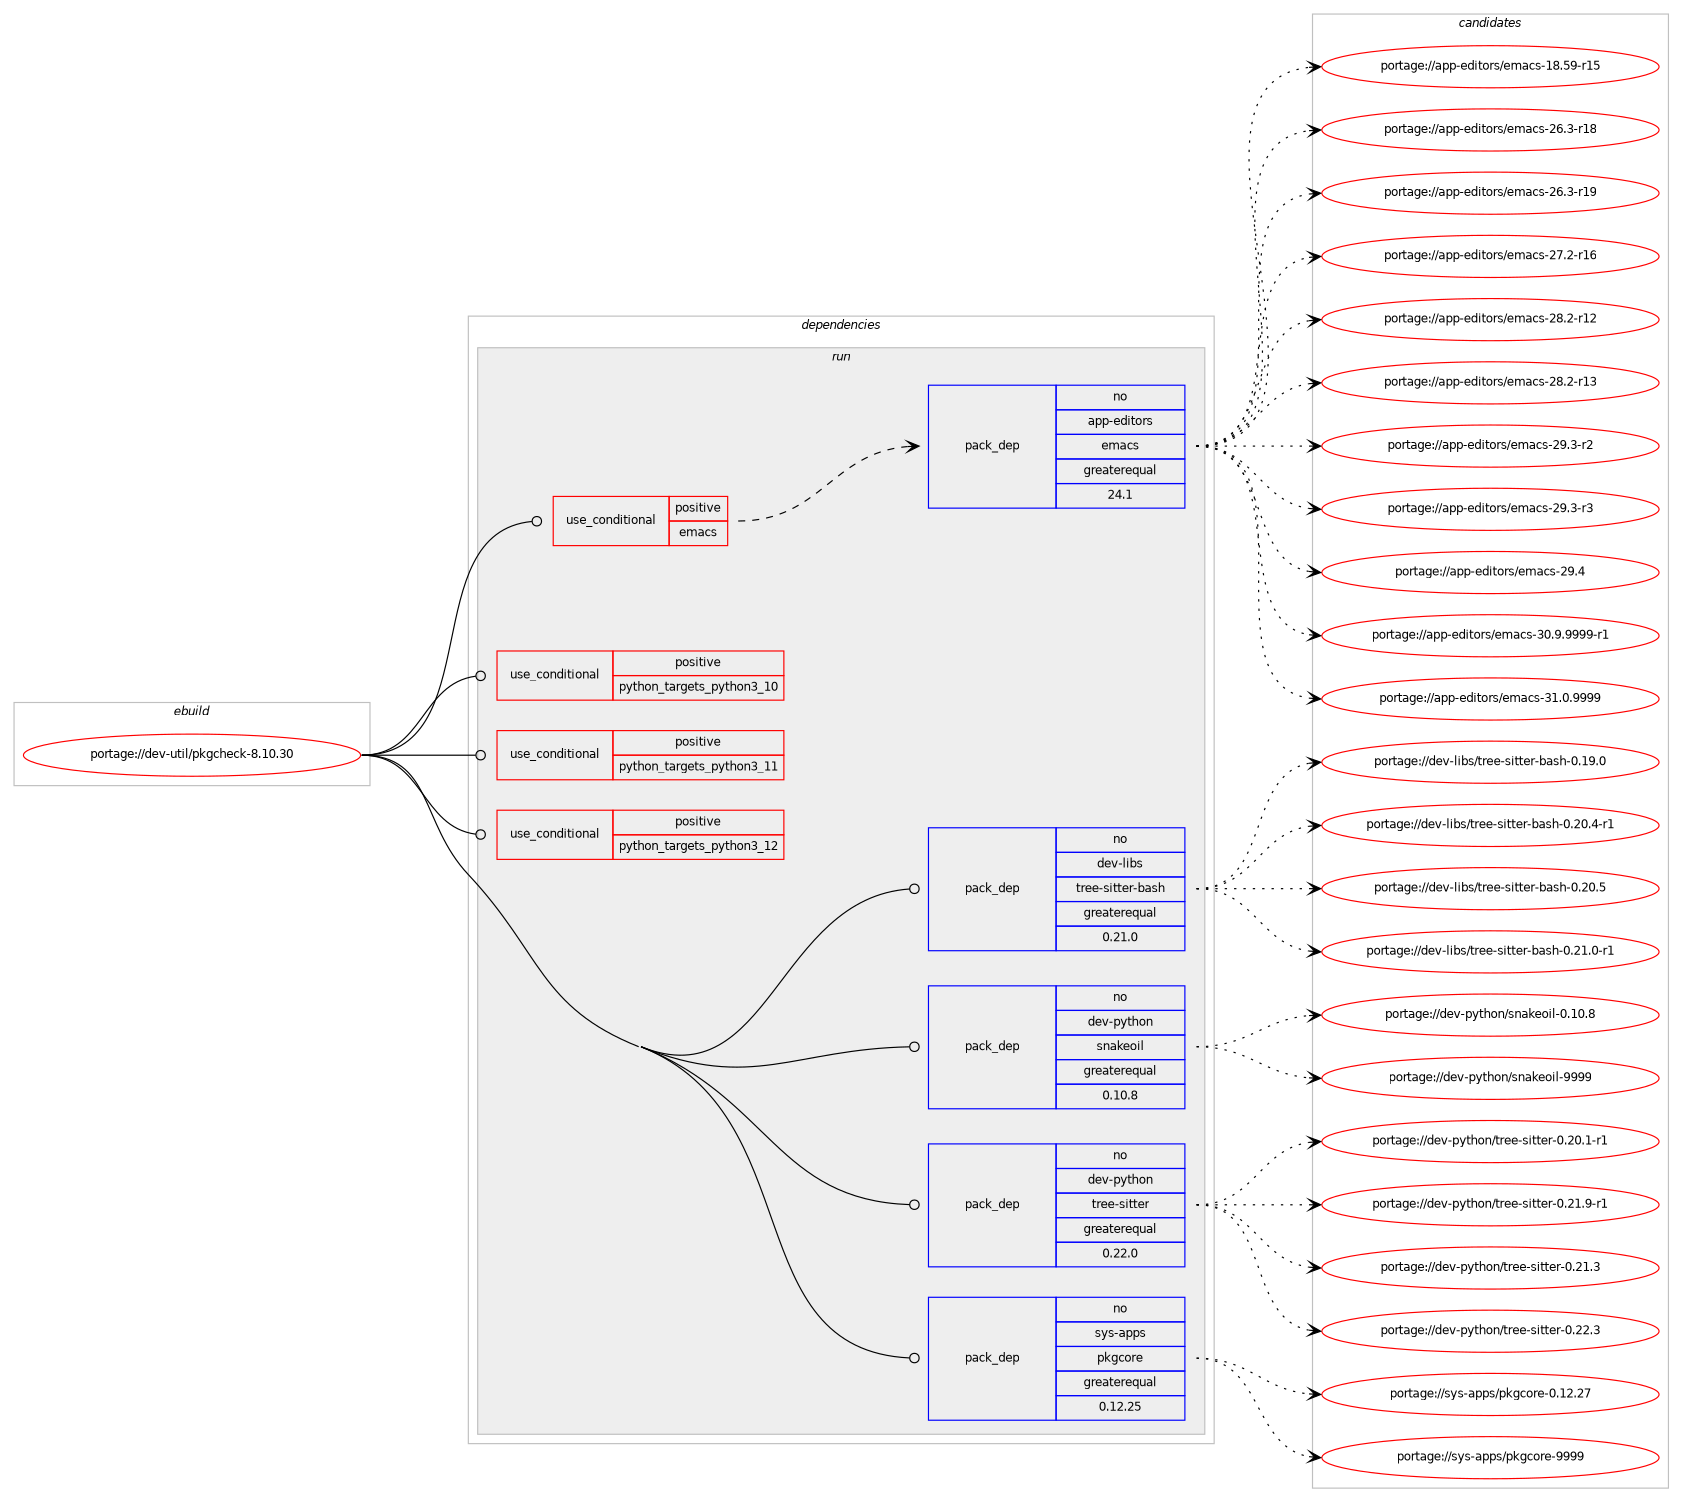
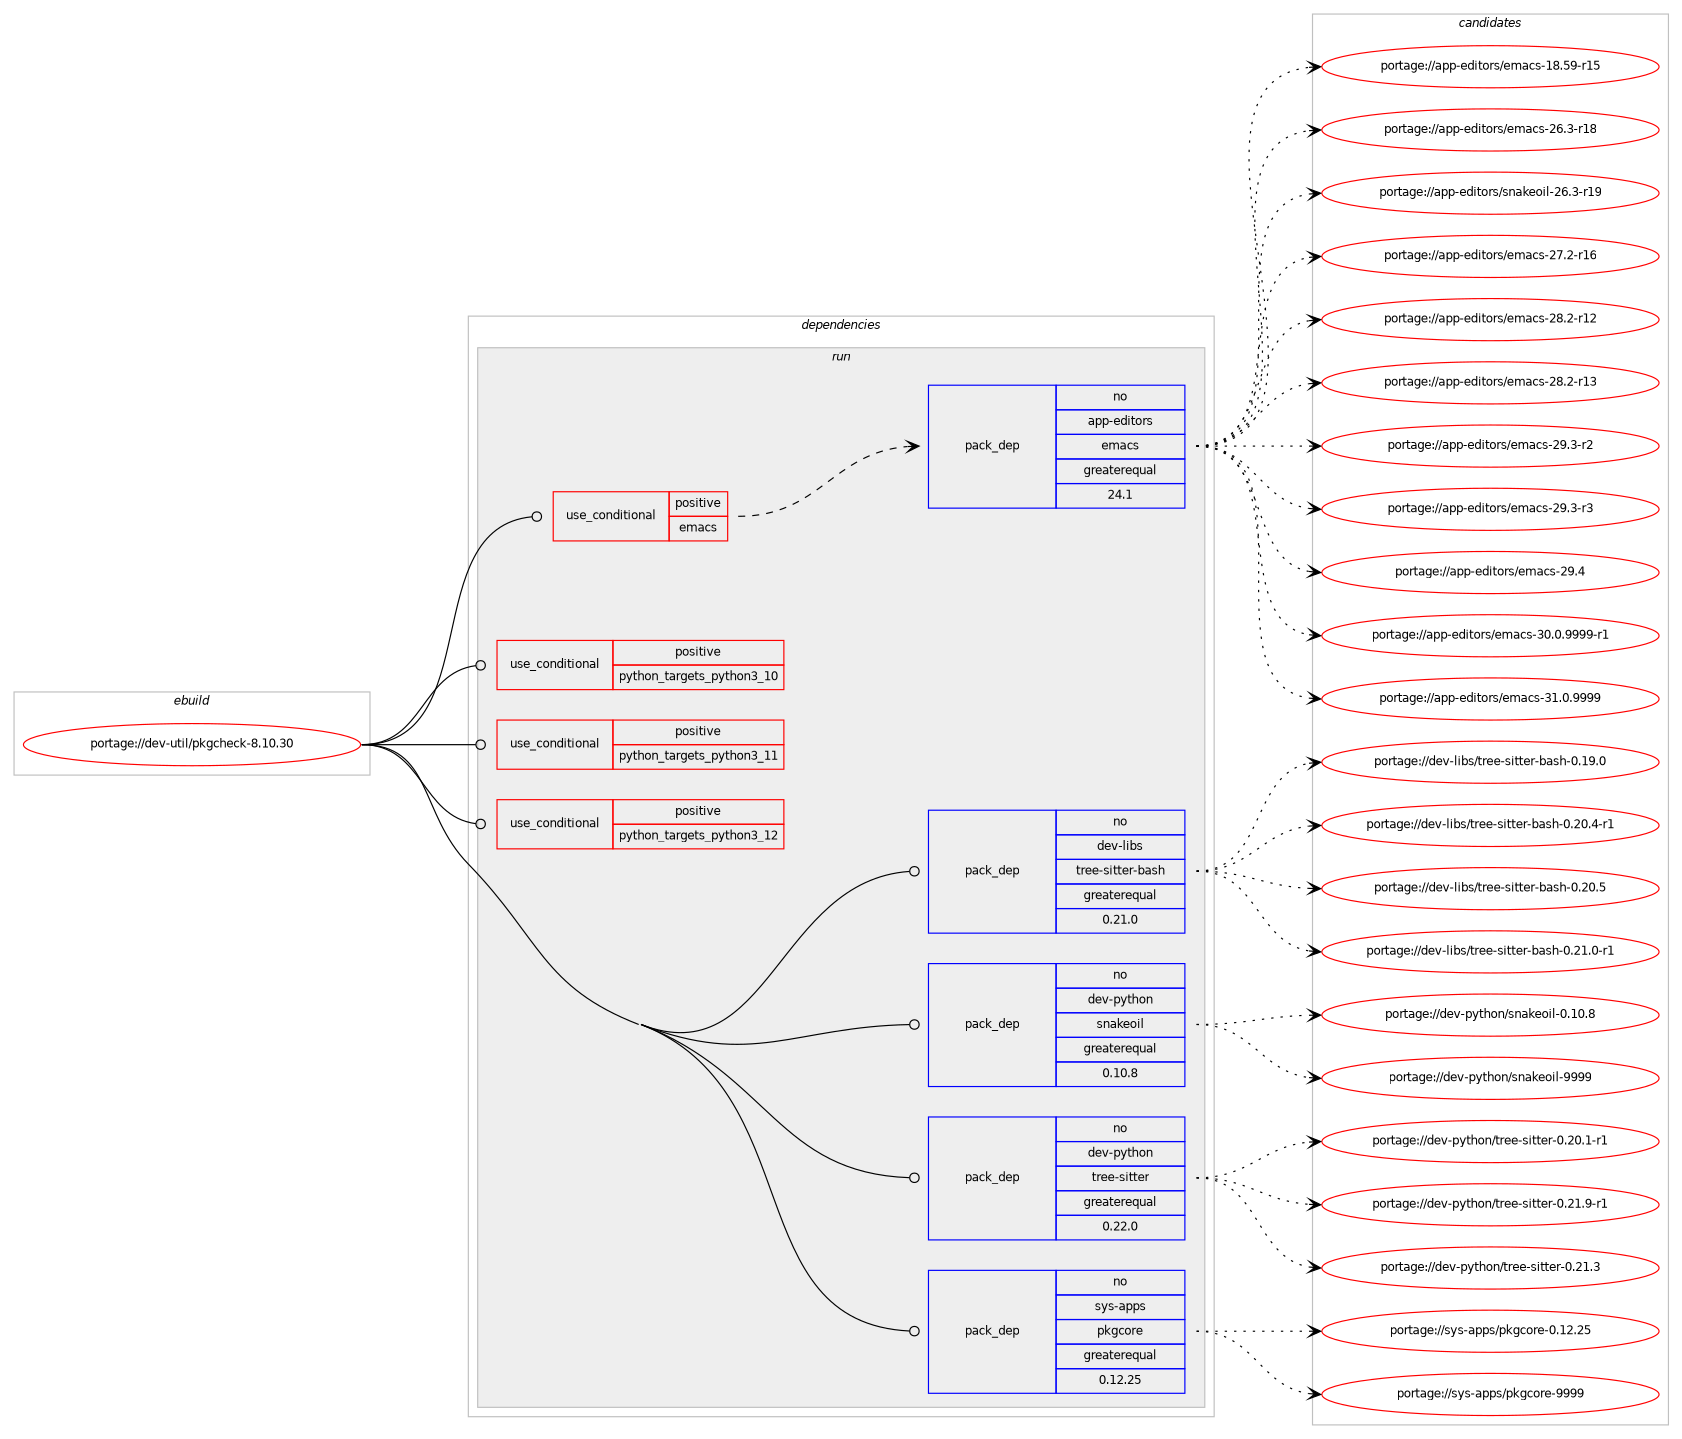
node "portage://app-editors/emacs-26.3-r19": label "portage://app-editors/emacs-26.3-r19" -> "portage://app-editors/snakeoil-26.3-r19"
node "portage://app-editors/emacs-30.9.9999-r1": label "portage://app-editors/emacs-30.9.9999-r1" -> "portage://app-editors/emacs-30.0.9999-r1"
node "portage://dev-python/tree-sitter-0.22.3": removed
node "portage://sys-apps/pkgcore-0.12.27": label "portage://sys-apps/pkgcore-0.12.27" -> "portage://sys-apps/pkgcore-0.12.25"
